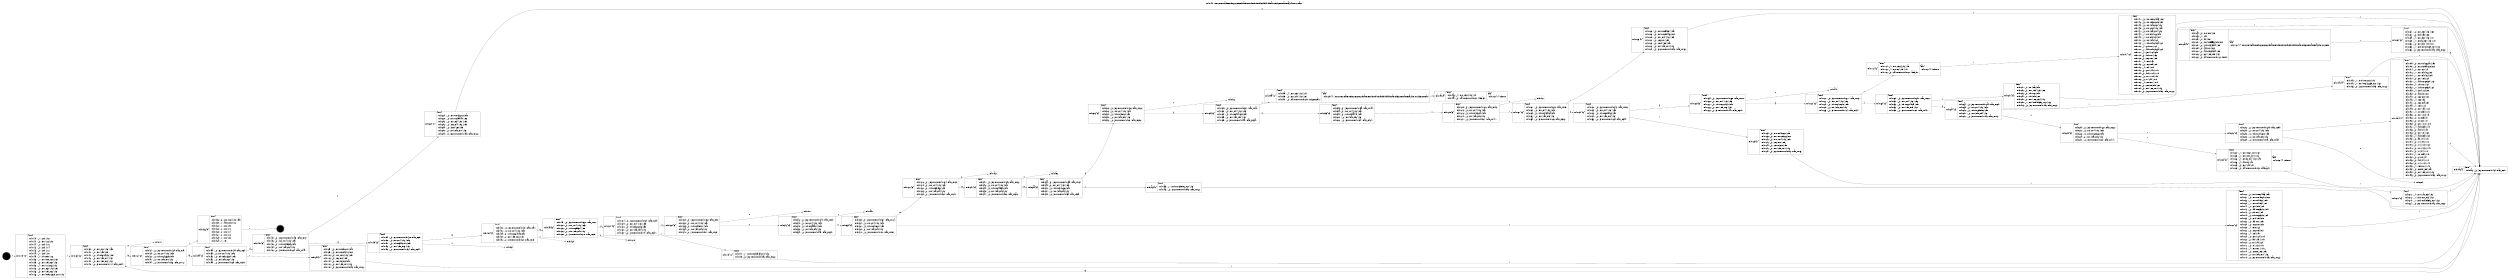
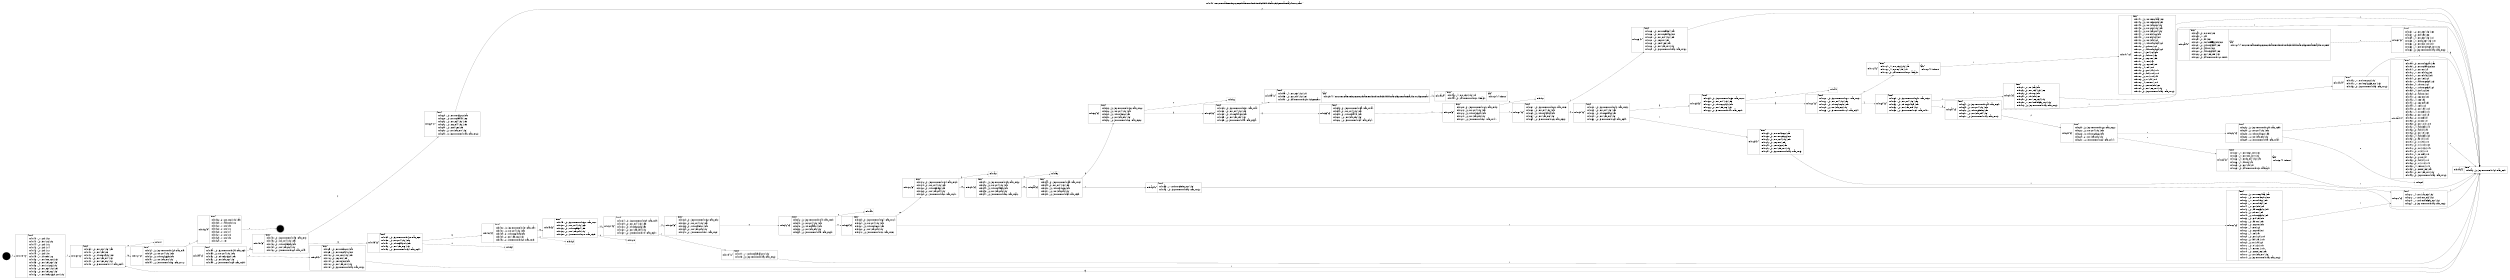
node "0x401b07": removed
edge "0x40172c [88]" -> "0x401ba3 [5]": now "0x40172c [88]" -> "0x401872 [23]"
edge "0x401484 [22]" -> "0x40149a [22]": removed, label "15"
